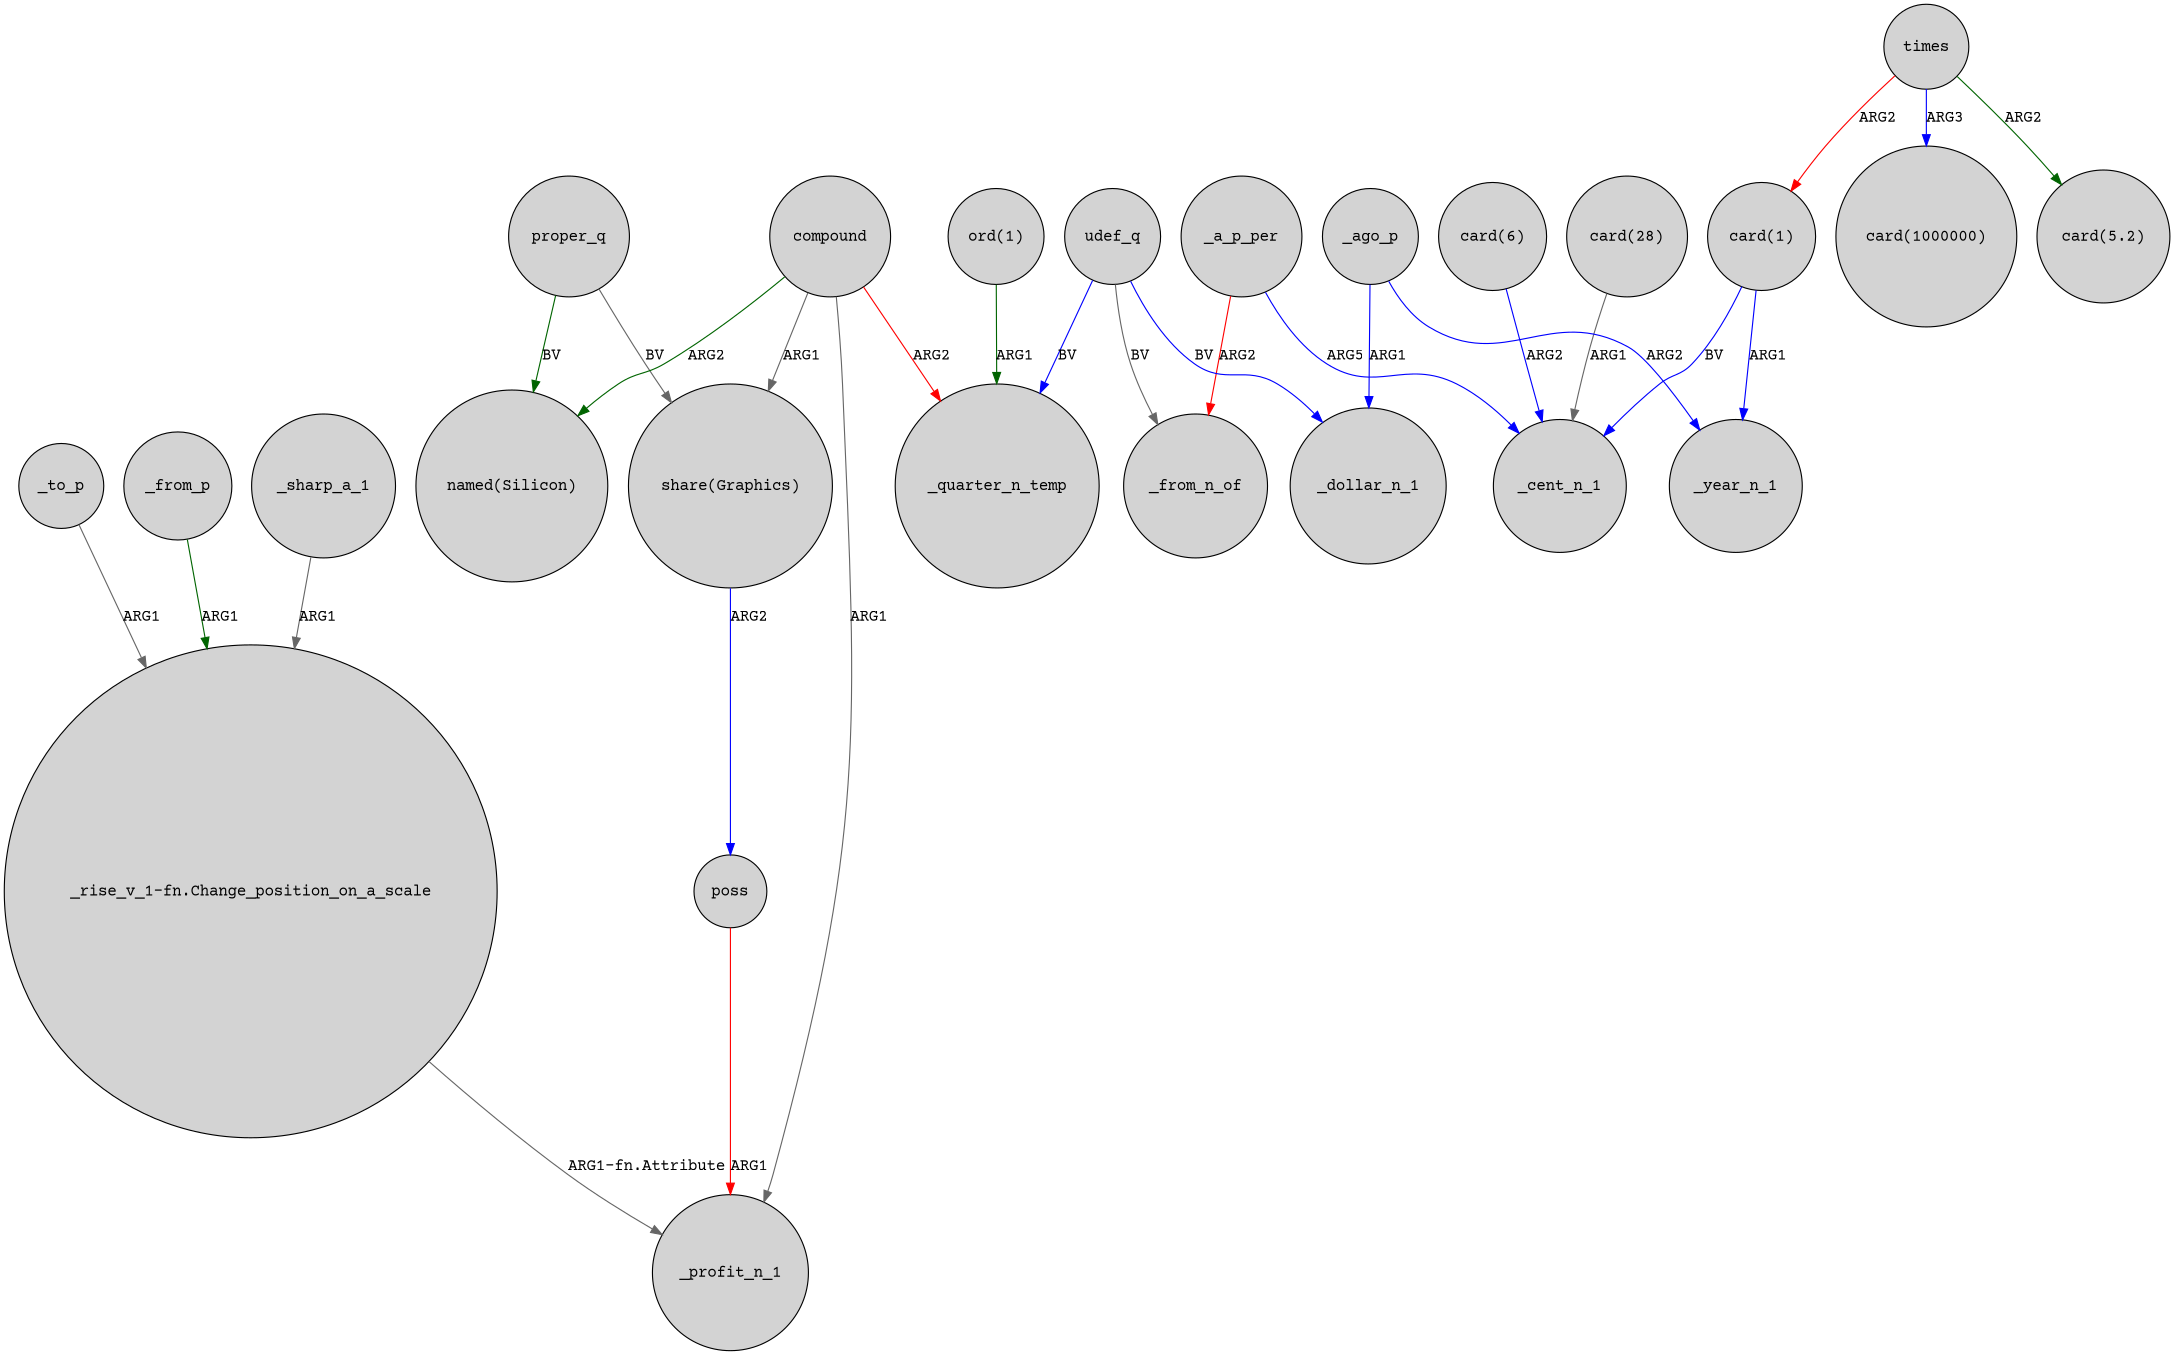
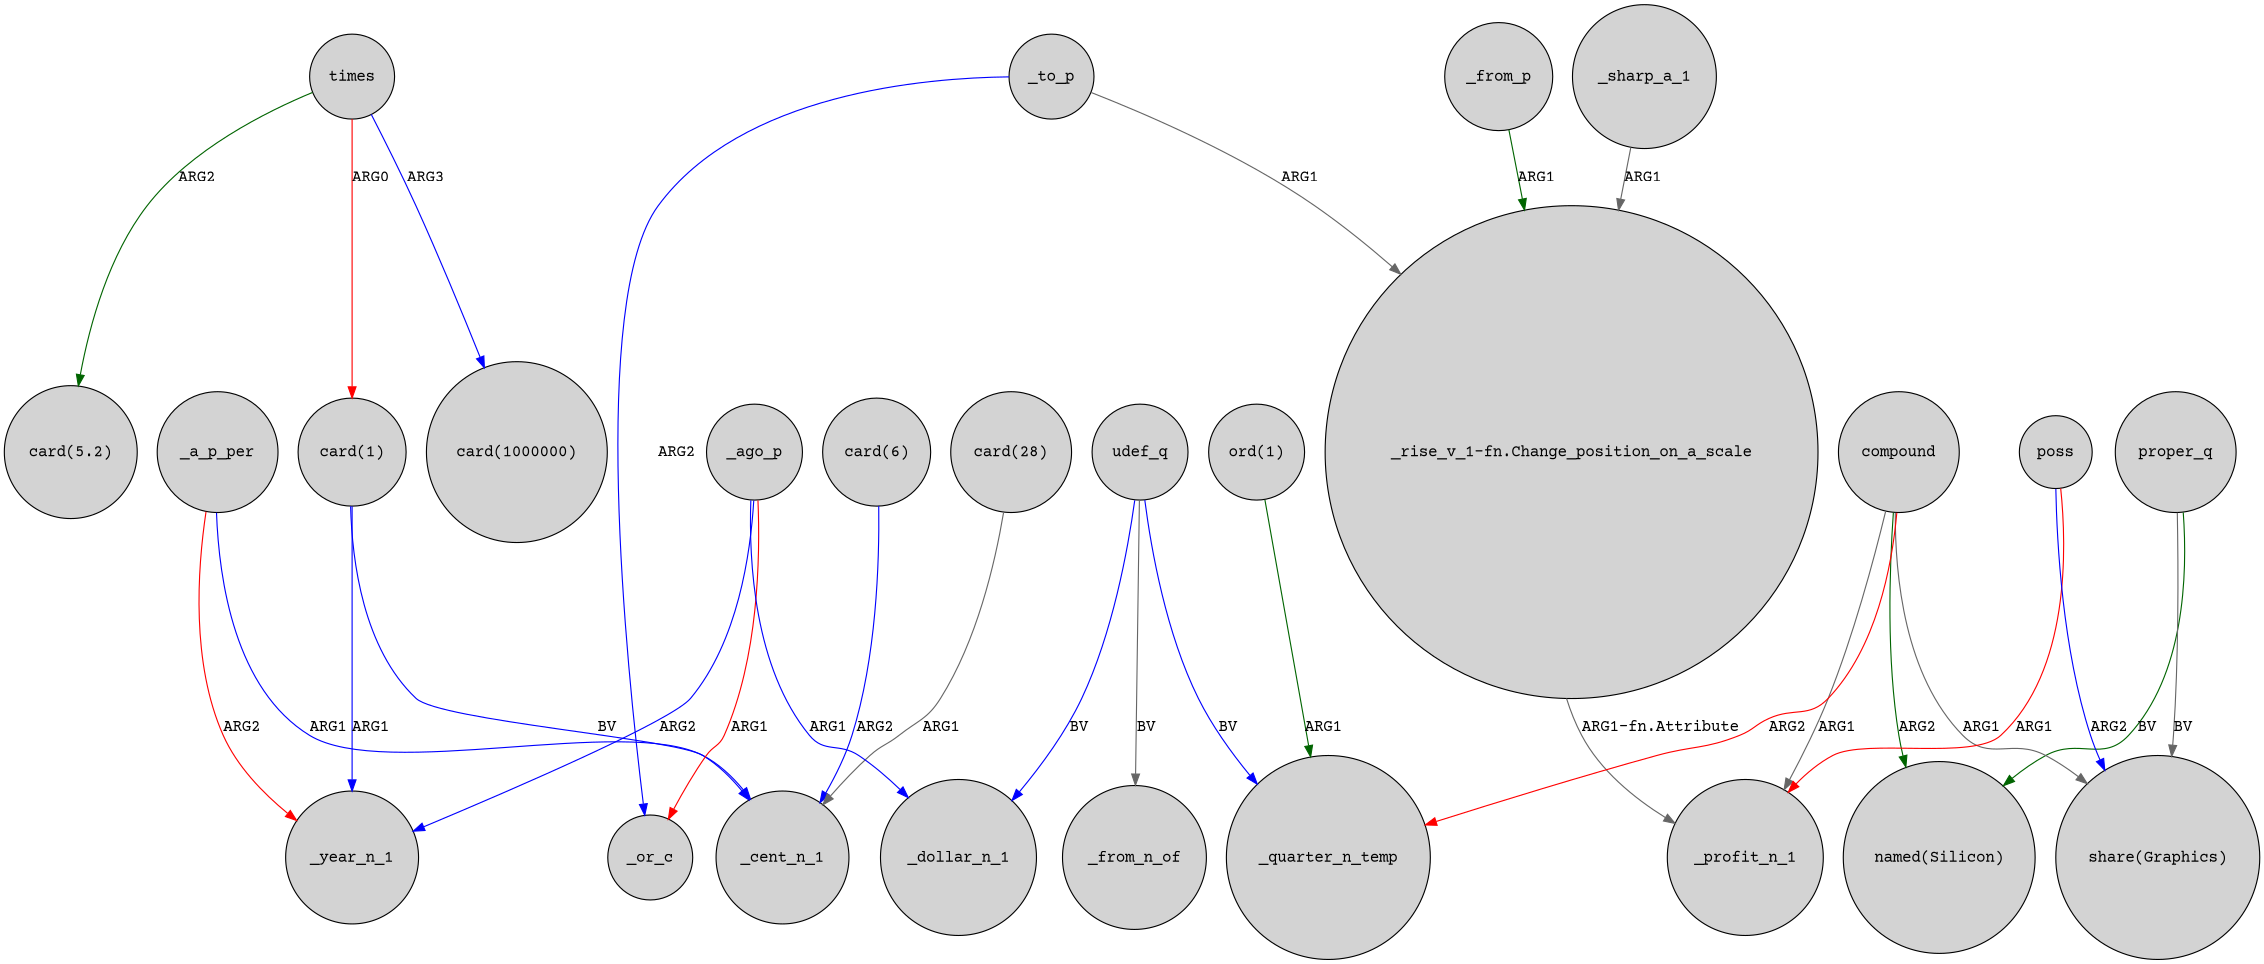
edge "times" -> "card(1)": label "ARG2" -> "ARG0"
edge "_a_p_per" -> "_from_n_of": now "_a_p_per" -> "_year_n_1"
edge "_a_p_per" -> "_cent_n_1": label "ARG5" -> "ARG1"
edge "share(Graphics)" -> "poss": reversed
node "_or_c": added
